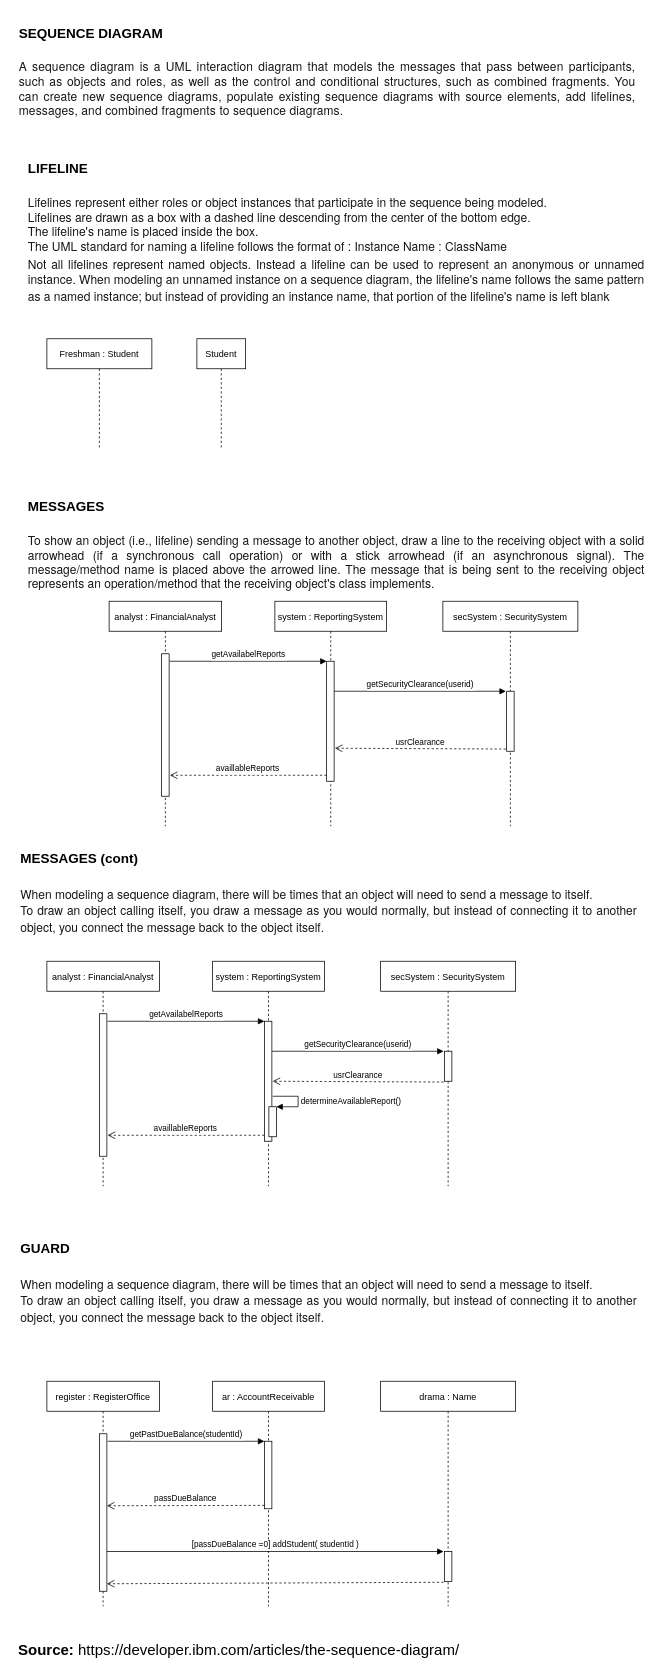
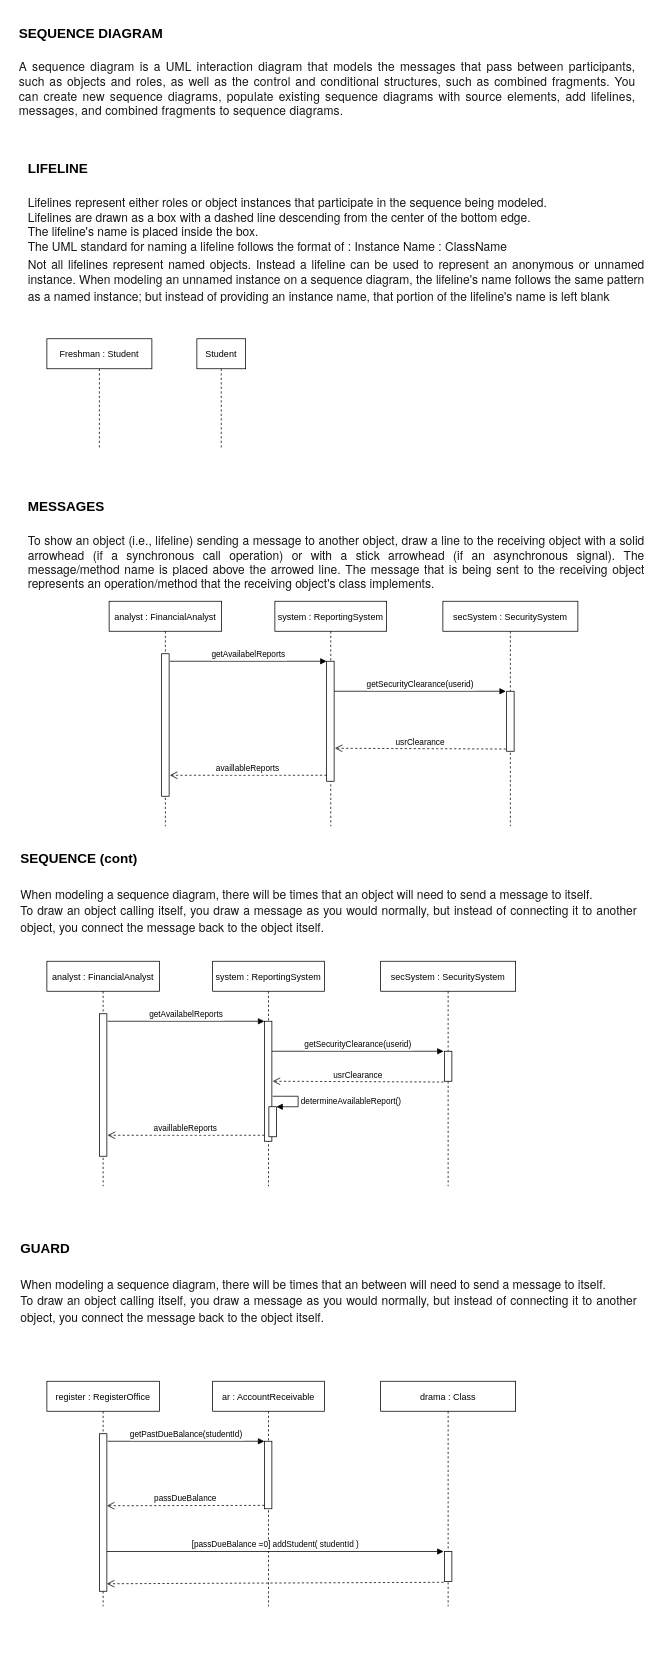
node "MESSAGES (cont) When modeling a sequence diagram, there will be times that an object will need to send a message to itself. To draw an object calling itself, you draw a message as you would normally, but instead of connecting it to another object, you connect the message back to the object itself.": label "MESSAGES (cont) When modeling a sequence diagram, there will be times that an object will need to send a message to itself. To draw an object calling itself, you draw a message as you would normally, but instead of connecting it to another object, you connect the message back to the object itself." -> "SEQUENCE (cont) When modeling a sequence diagram, there will be times that an object will need to send a message to itself. To draw an object calling itself, you draw a message as you would normally, but instead of connecting it to another object, you connect the message back to the object itself."
node "GUARD When modeling a sequence diagram, there will be times that an object will need to send a message to itself. To draw an object calling itself, you draw a message as you would normally, but instead of connecting it to another object, you connect the message back to the object itself.": label "GUARD When modeling a sequence diagram, there will be times that an object will need to send a message to itself. To draw an object calling itself, you draw a message as you would normally, but instead of connecting it to another object, you connect the message back to the object itself." -> "GUARD When modeling a sequence diagram, there will be times that an between will need to send a message to itself. To draw an object calling itself, you draw a message as you would normally, but instead of connecting it to another object, you connect the message back to the object itself."
node "drama : Name": label "drama : Name" -> "drama : Class"
node "Source: https://developer.ibm.com/articles/the-sequence-diagram/": removed
